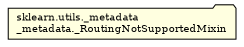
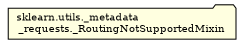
node "sklearn.utils._metadata _metadata._RoutingNotSupportedMixin": label "sklearn.utils._metadata _metadata._RoutingNotSupportedMixin" -> "sklearn.utils._metadata _requests._RoutingNotSupportedMixin"
